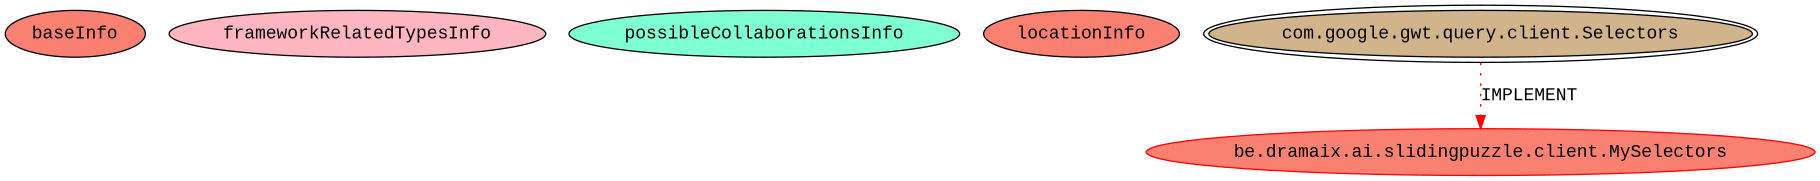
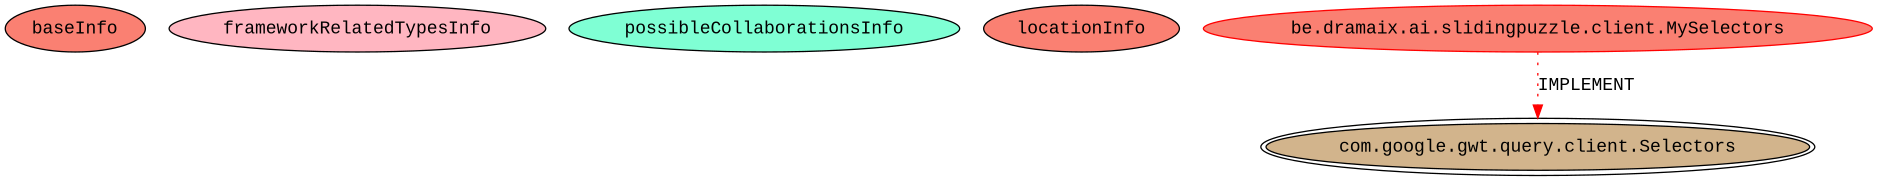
edge "com.google.gwt.query.client.Selectors" -> "be.dramaix.ai.slidingpuzzle.client.MySelectors": reversed
